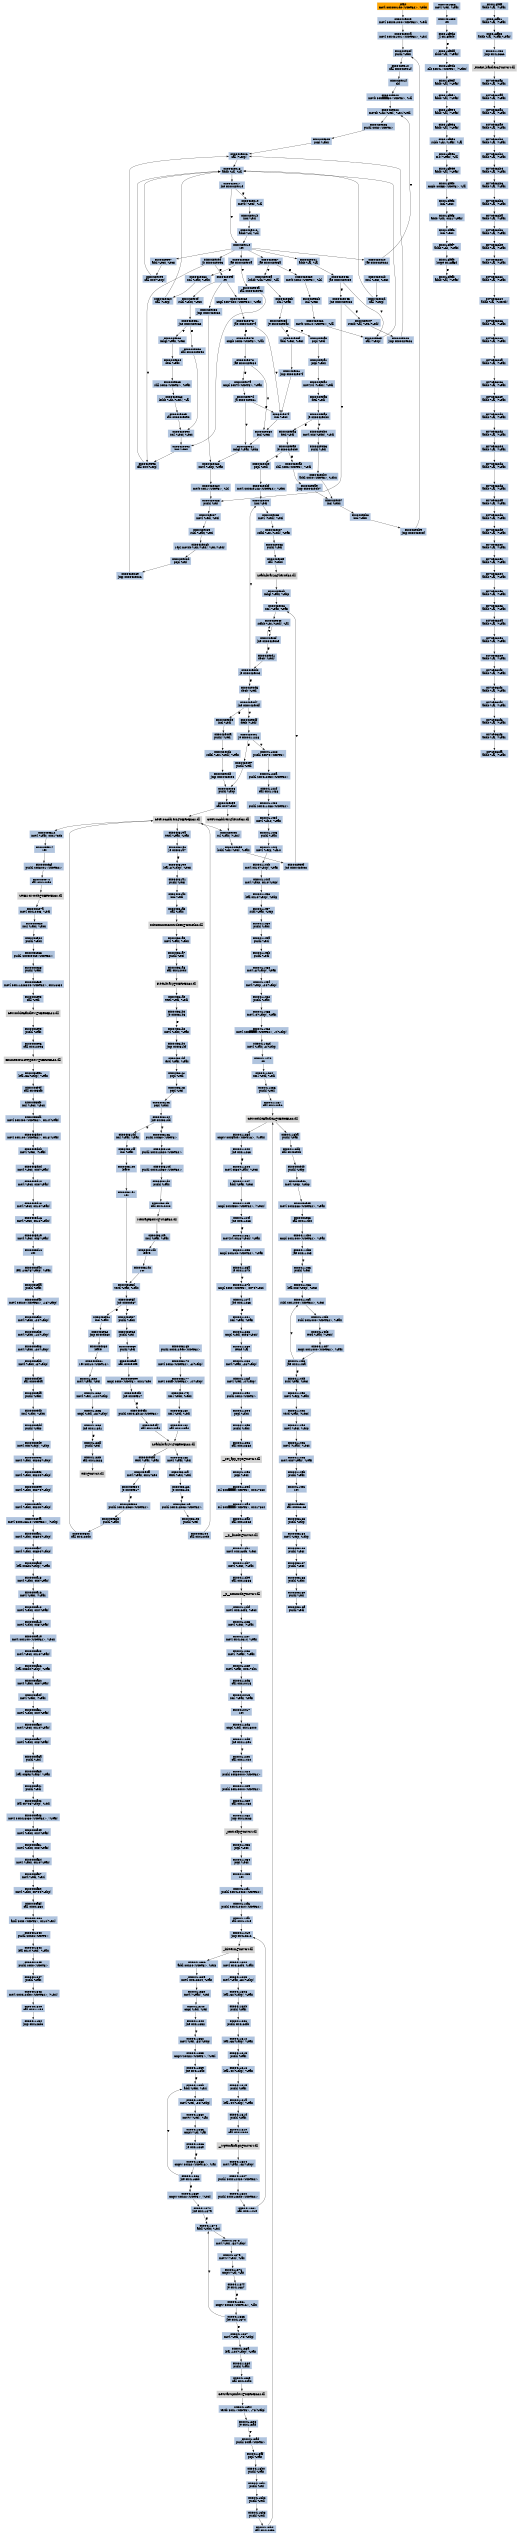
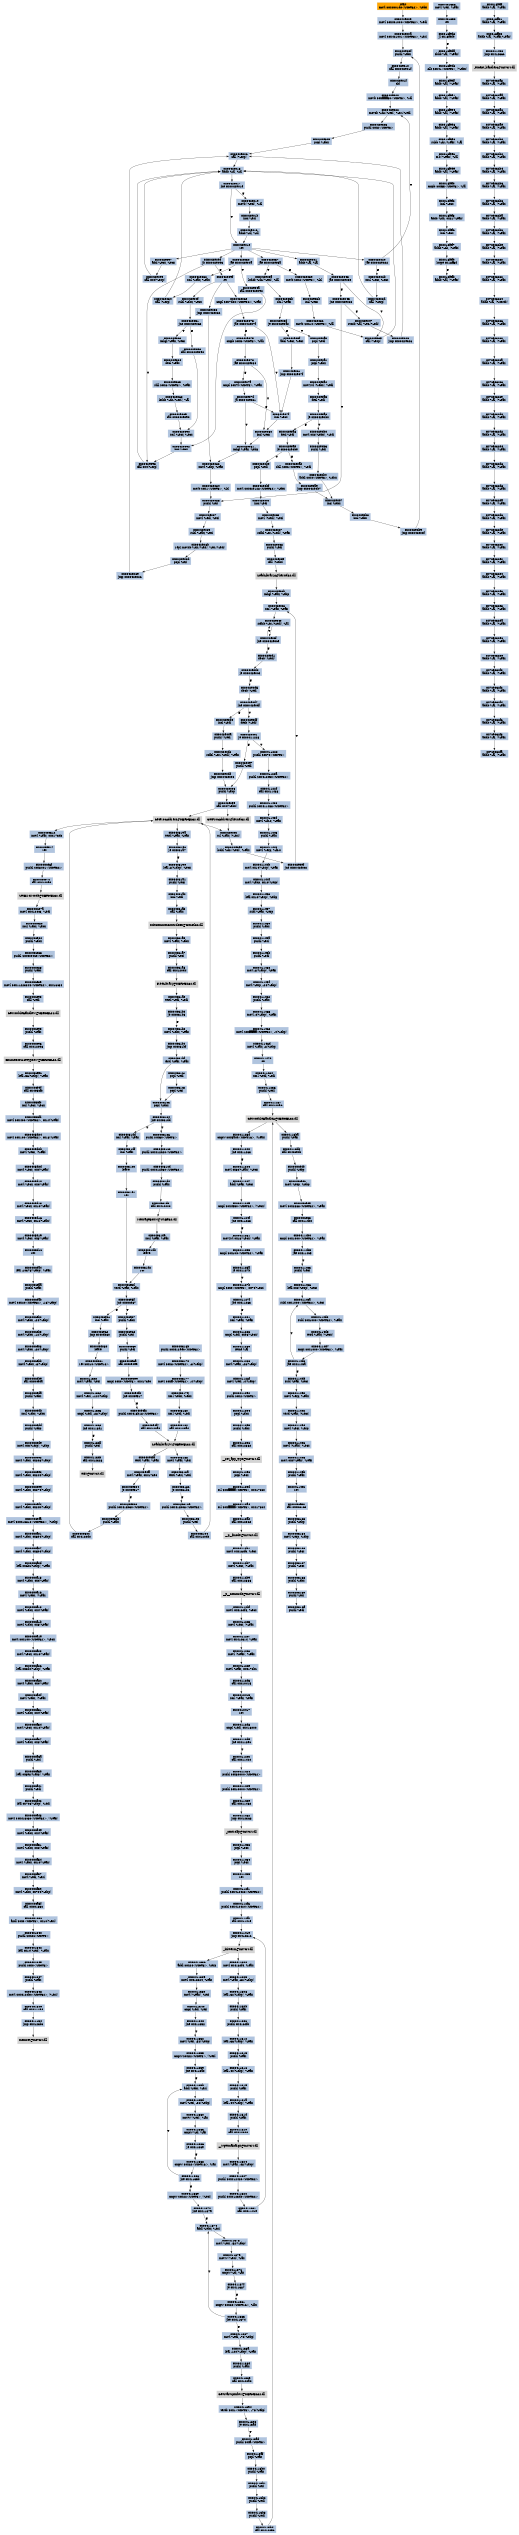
edge "0x0042e029 jae 0x0042e022" -> "0x0042e02b xorl %ecx, %ecx": added, label "F"
edge "0x0042e0d3 je 0x0042e0c4" -> "0x0042e0c4 incl %edi": removed, label "T"
edge "0x0041145b pushl %edi" -> "0x0041145c movl -8(%ebp), %eax": added
edge "0x004031bf testl %eax, %eax" -> "0x004031c1 popl %edi": now "0x004031bf testl %eax, %eax" -> "0x004031c3 popl %ebx"
edge "0x00403193 pushl %esi" -> "0x00403194 call 0x4120d0": added
node "memset@msvcrt.dll": added
